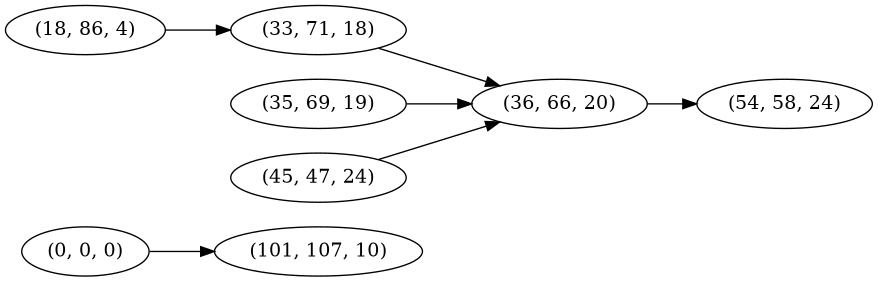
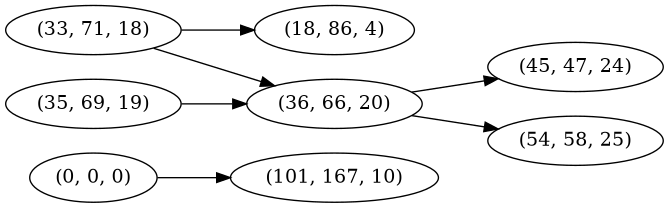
edge "(18, 86, 4)" -> "(33, 71, 18)": reversed
node "(54, 58, 24)": label "(54, 58, 24)" -> "(54, 58, 25)"
edge "(45, 47, 24)" -> "(36, 66, 20)": reversed
node "(101, 107, 10)": label "(101, 107, 10)" -> "(101, 167, 10)"
